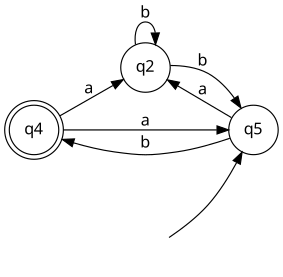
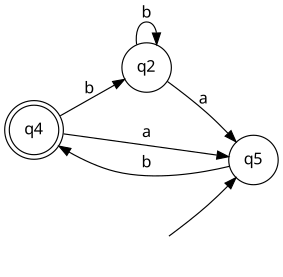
edge "q2" -> "q5": label "b" -> "a"
edge "q4" -> "q2": label "a" -> "b"
edge "q5" -> "q2": removed, label "a"
